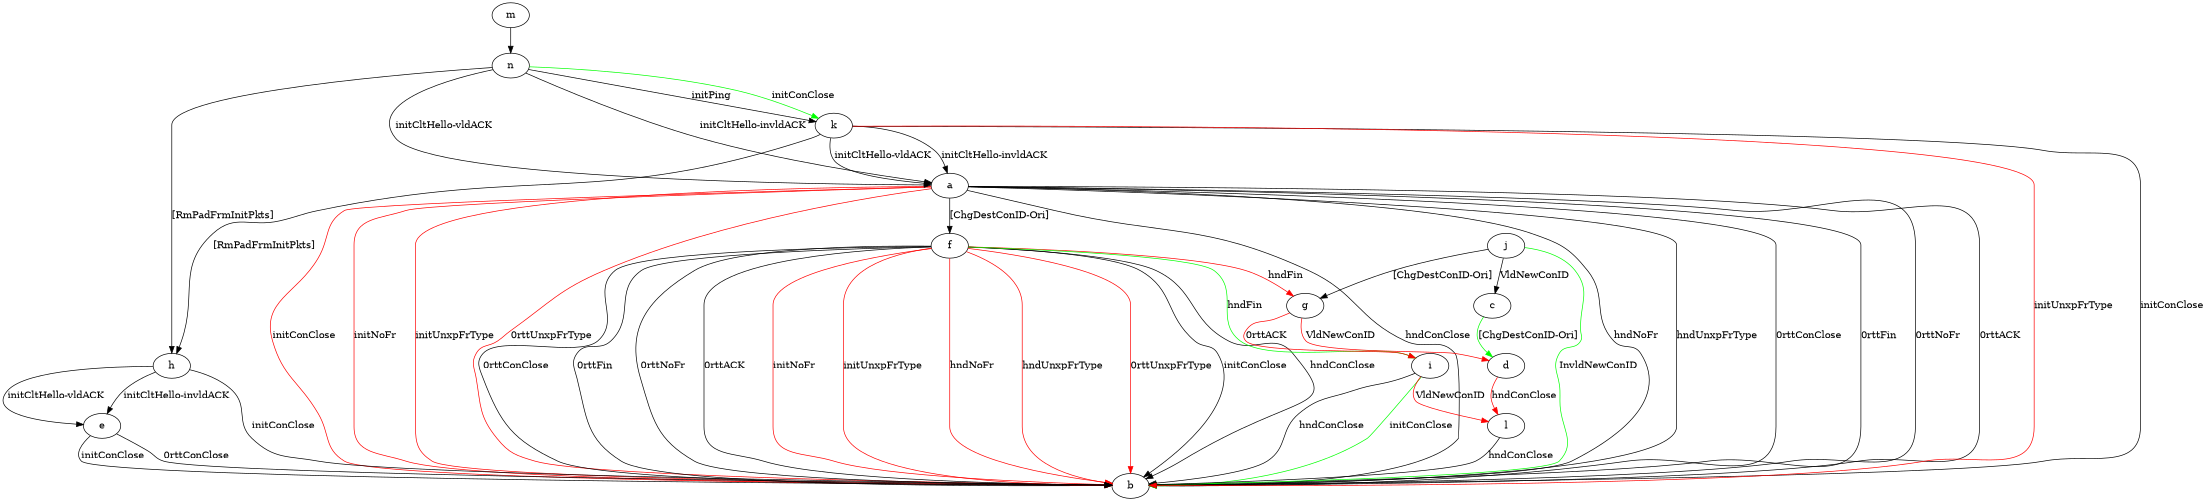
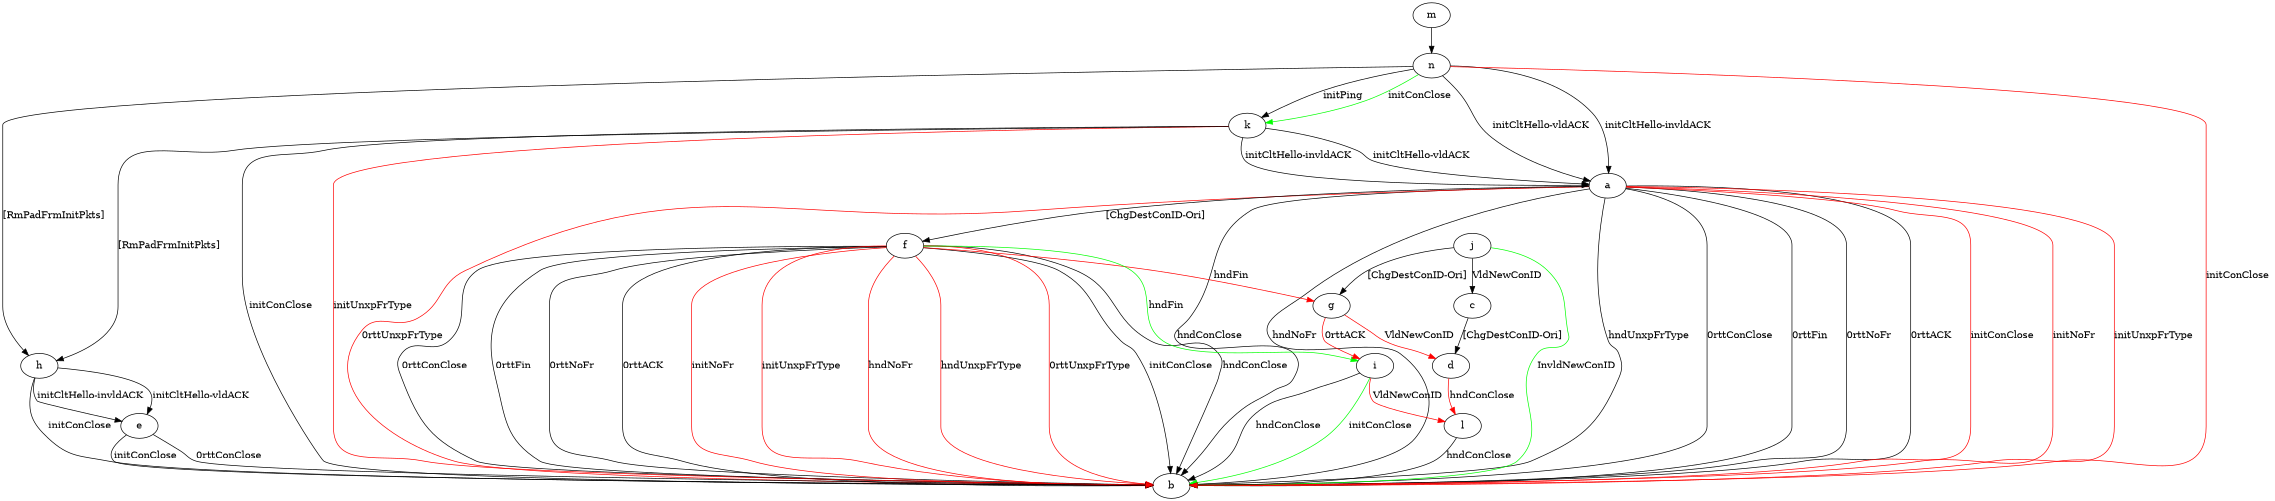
edge "c" -> "d": color green -> black
edge "n" -> "b": added, label "initConClose"
